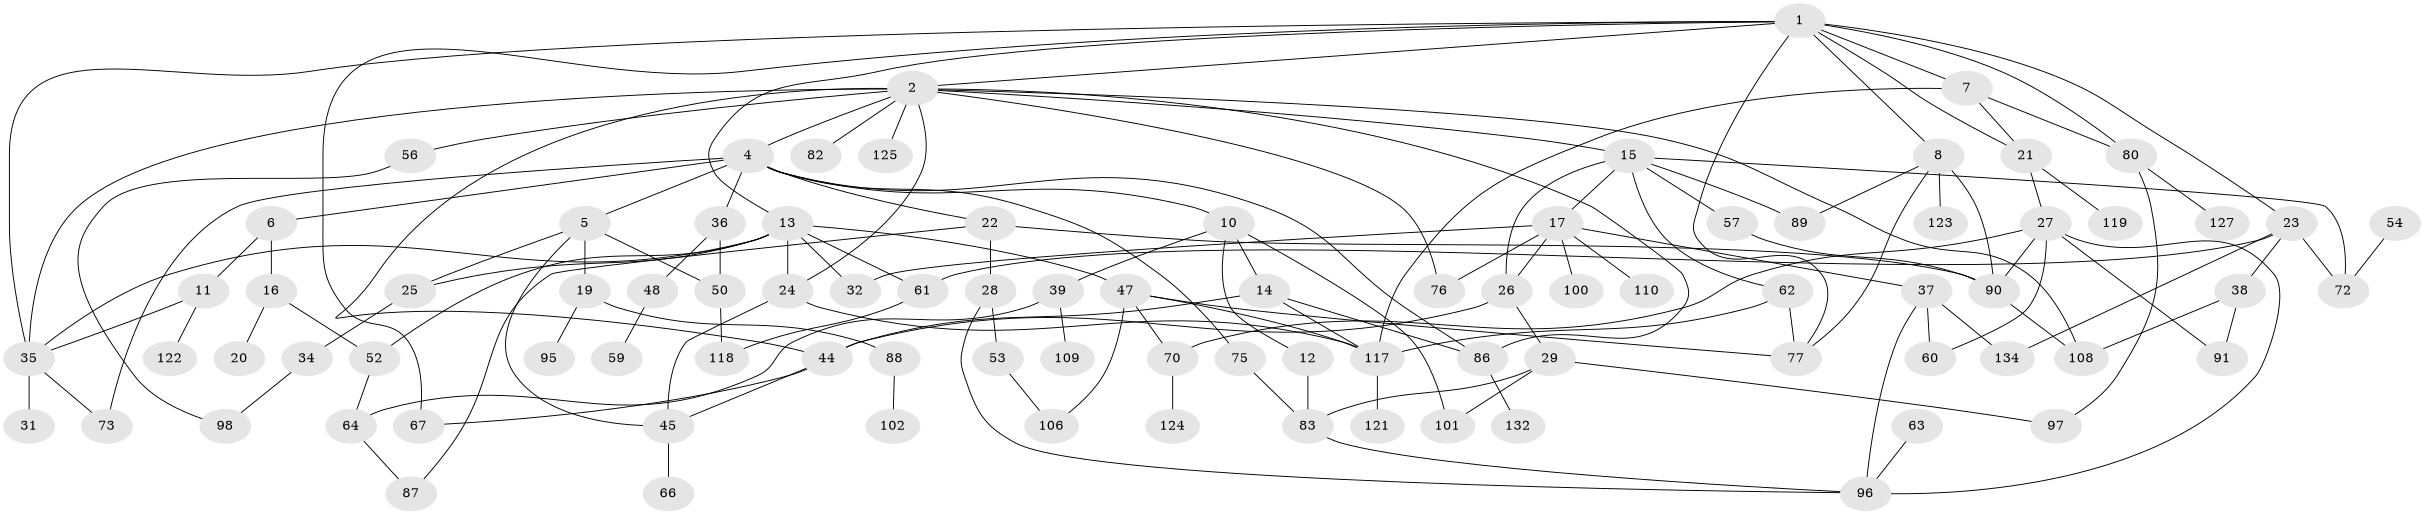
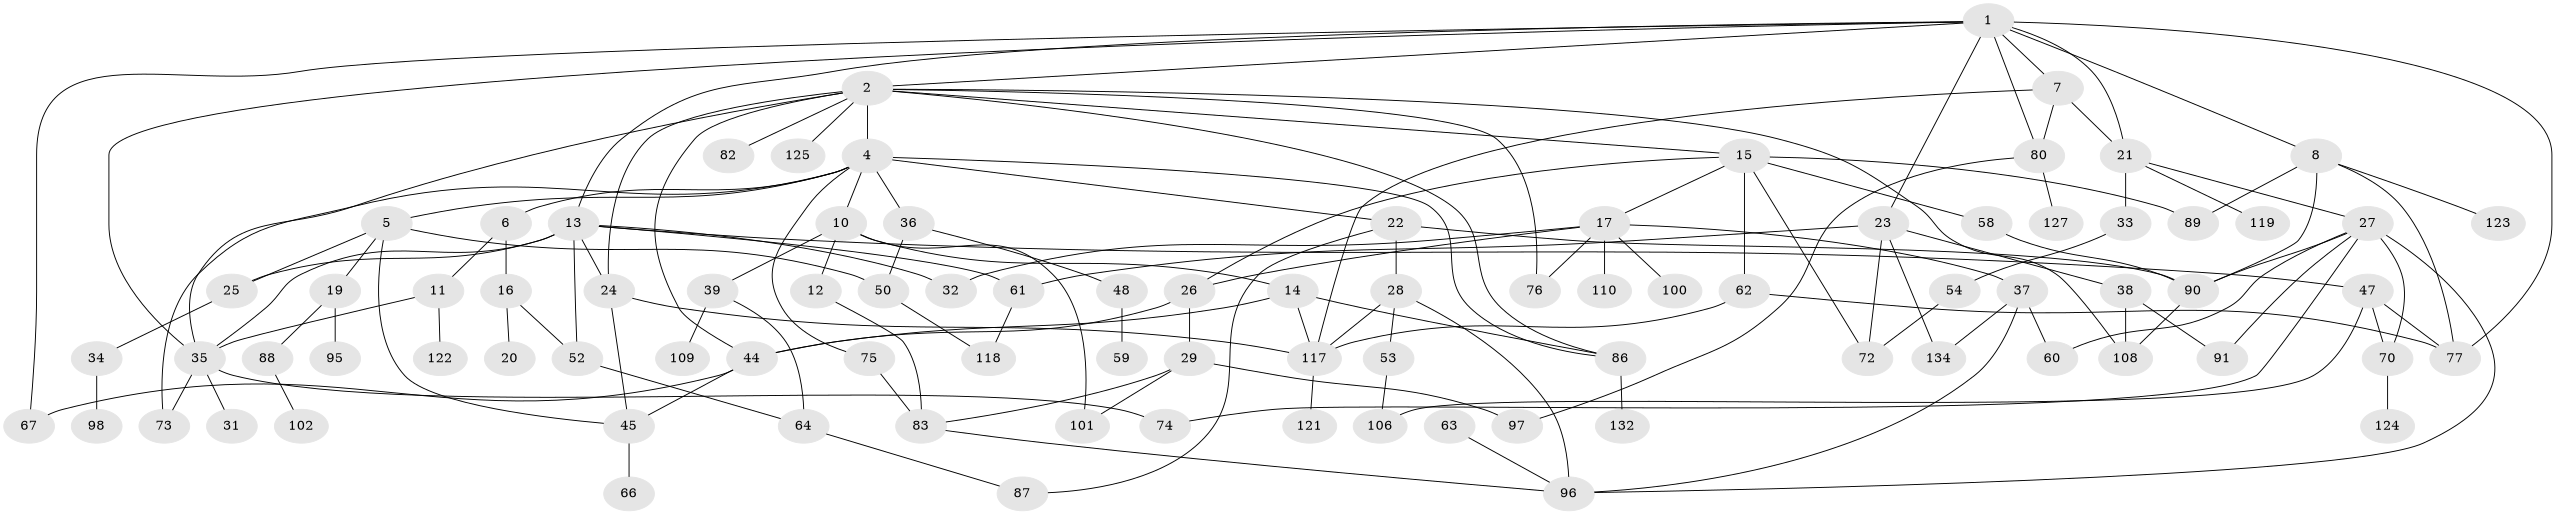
node "56": removed
node "57": label "57" -> "58"
node "33": added
edge "47" -- "117": now "28" -- "117"
node "74": added
